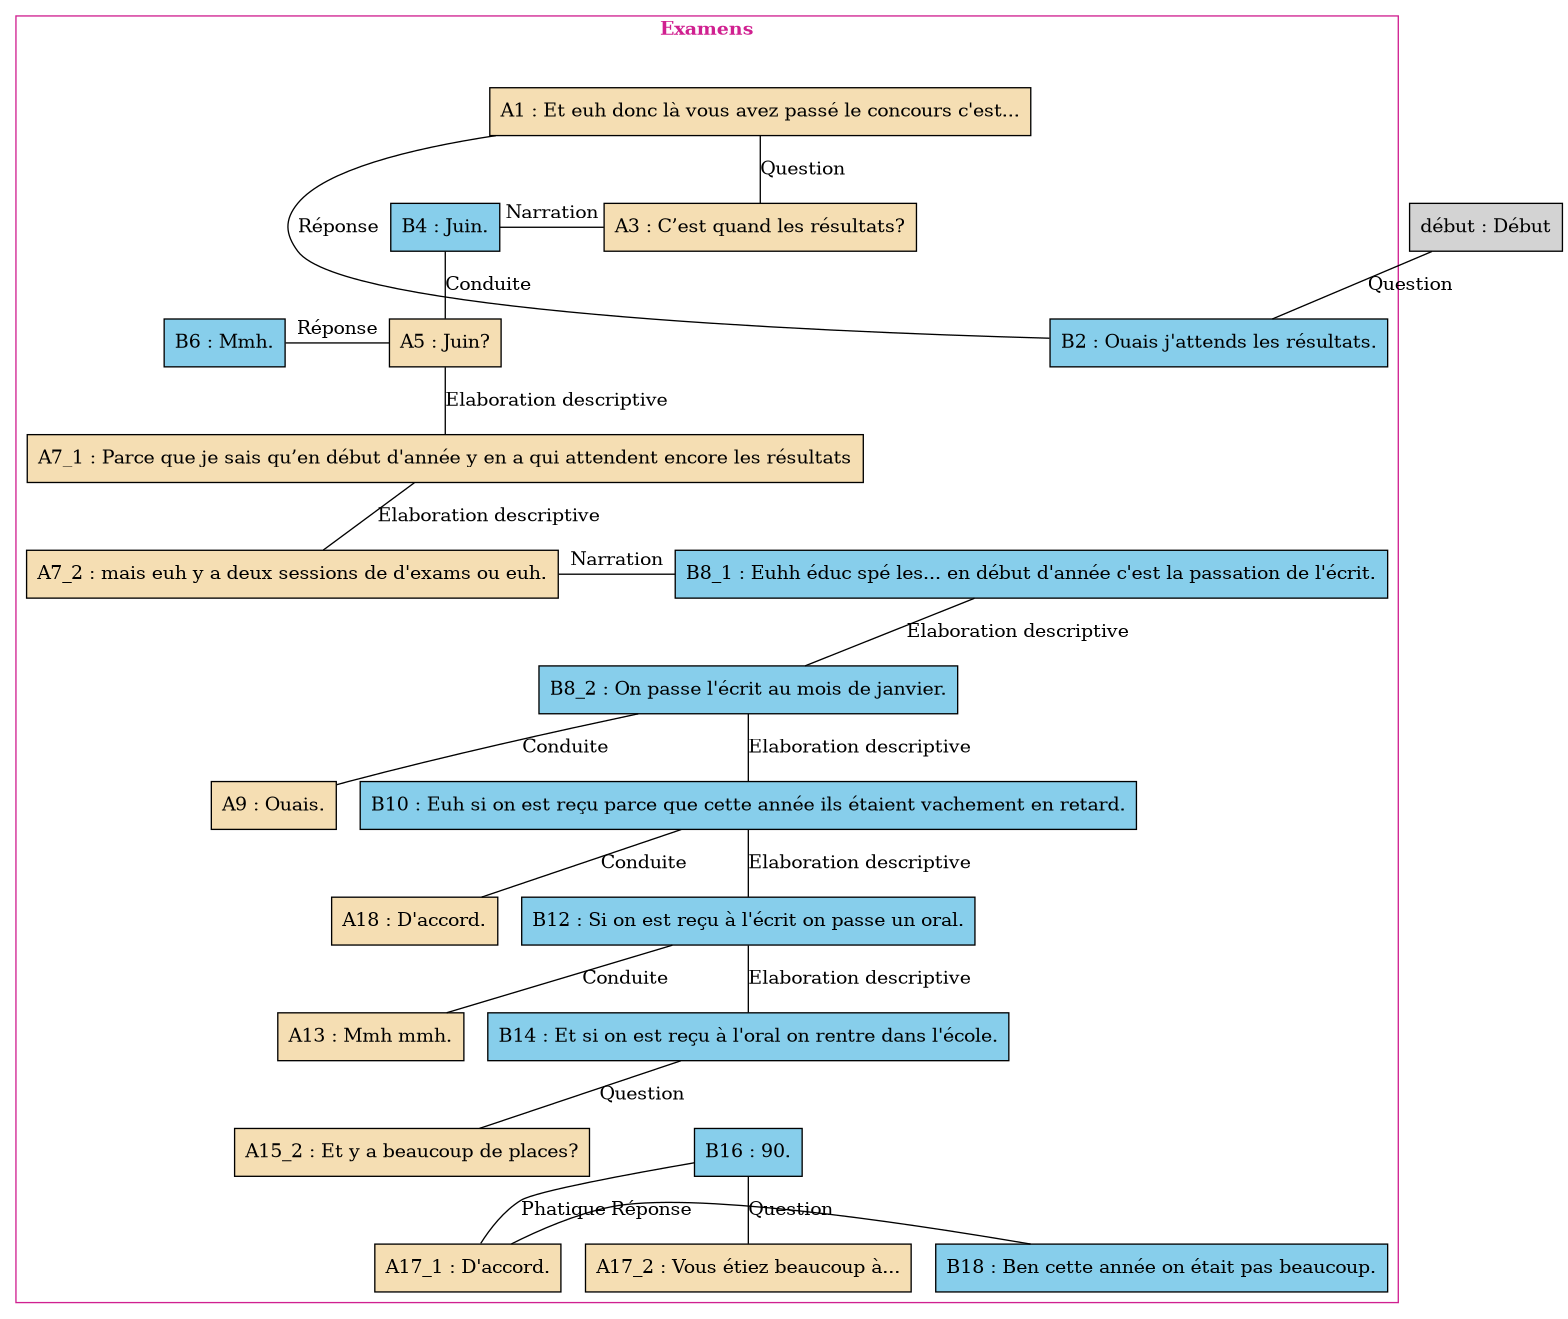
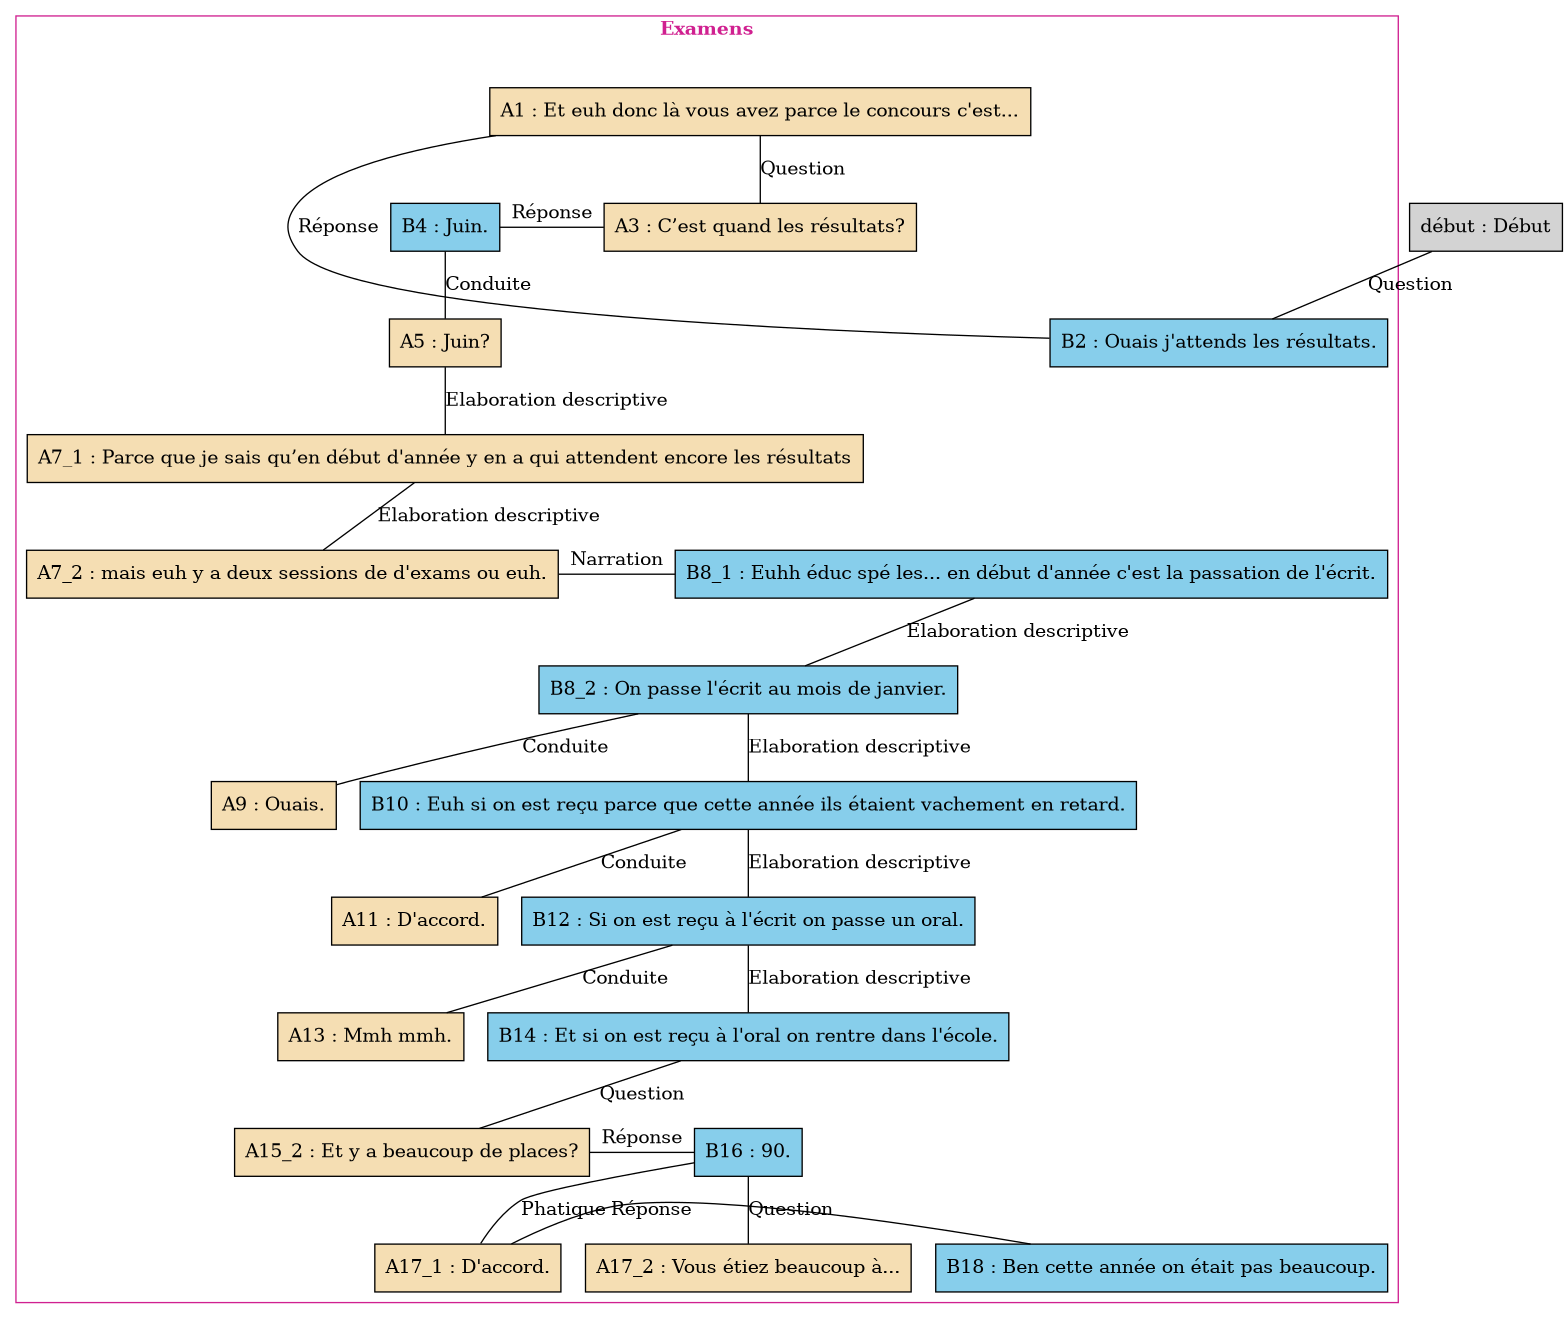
node "A1 : Et euh donc là vous avez passé le concours c'est...": label "A1 : Et euh donc là vous avez passé le concours c'est..." -> "A1 : Et euh donc là vous avez parce le concours c'est..."
edge "B4 : Juin." -- "A3 : C’est quand les résultats?": label "Narration" -> "Réponse"
node "B6 : Mmh.": removed
node "A18 : D'accord.": label "A18 : D'accord." -> "A11 : D'accord."
edge "A15_2 : Et y a beaucoup de places?" -- "B16 : 90.": added, label "Réponse"
